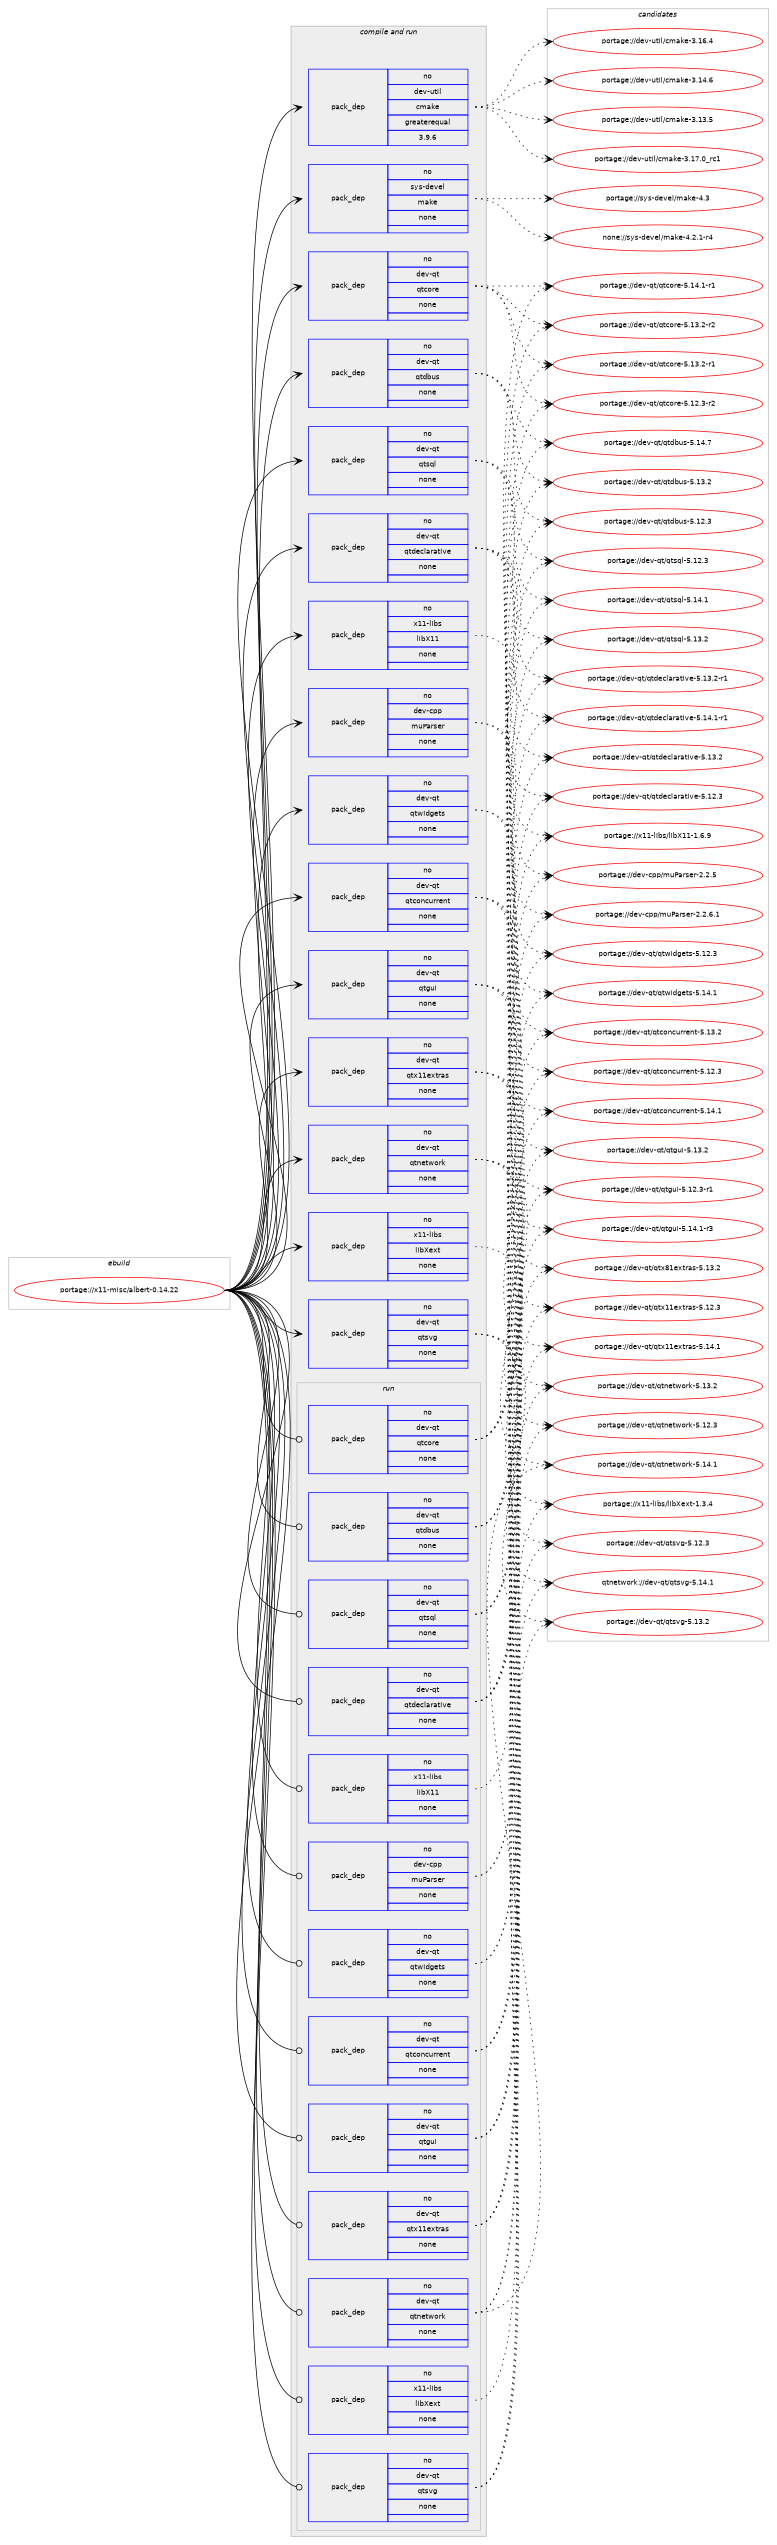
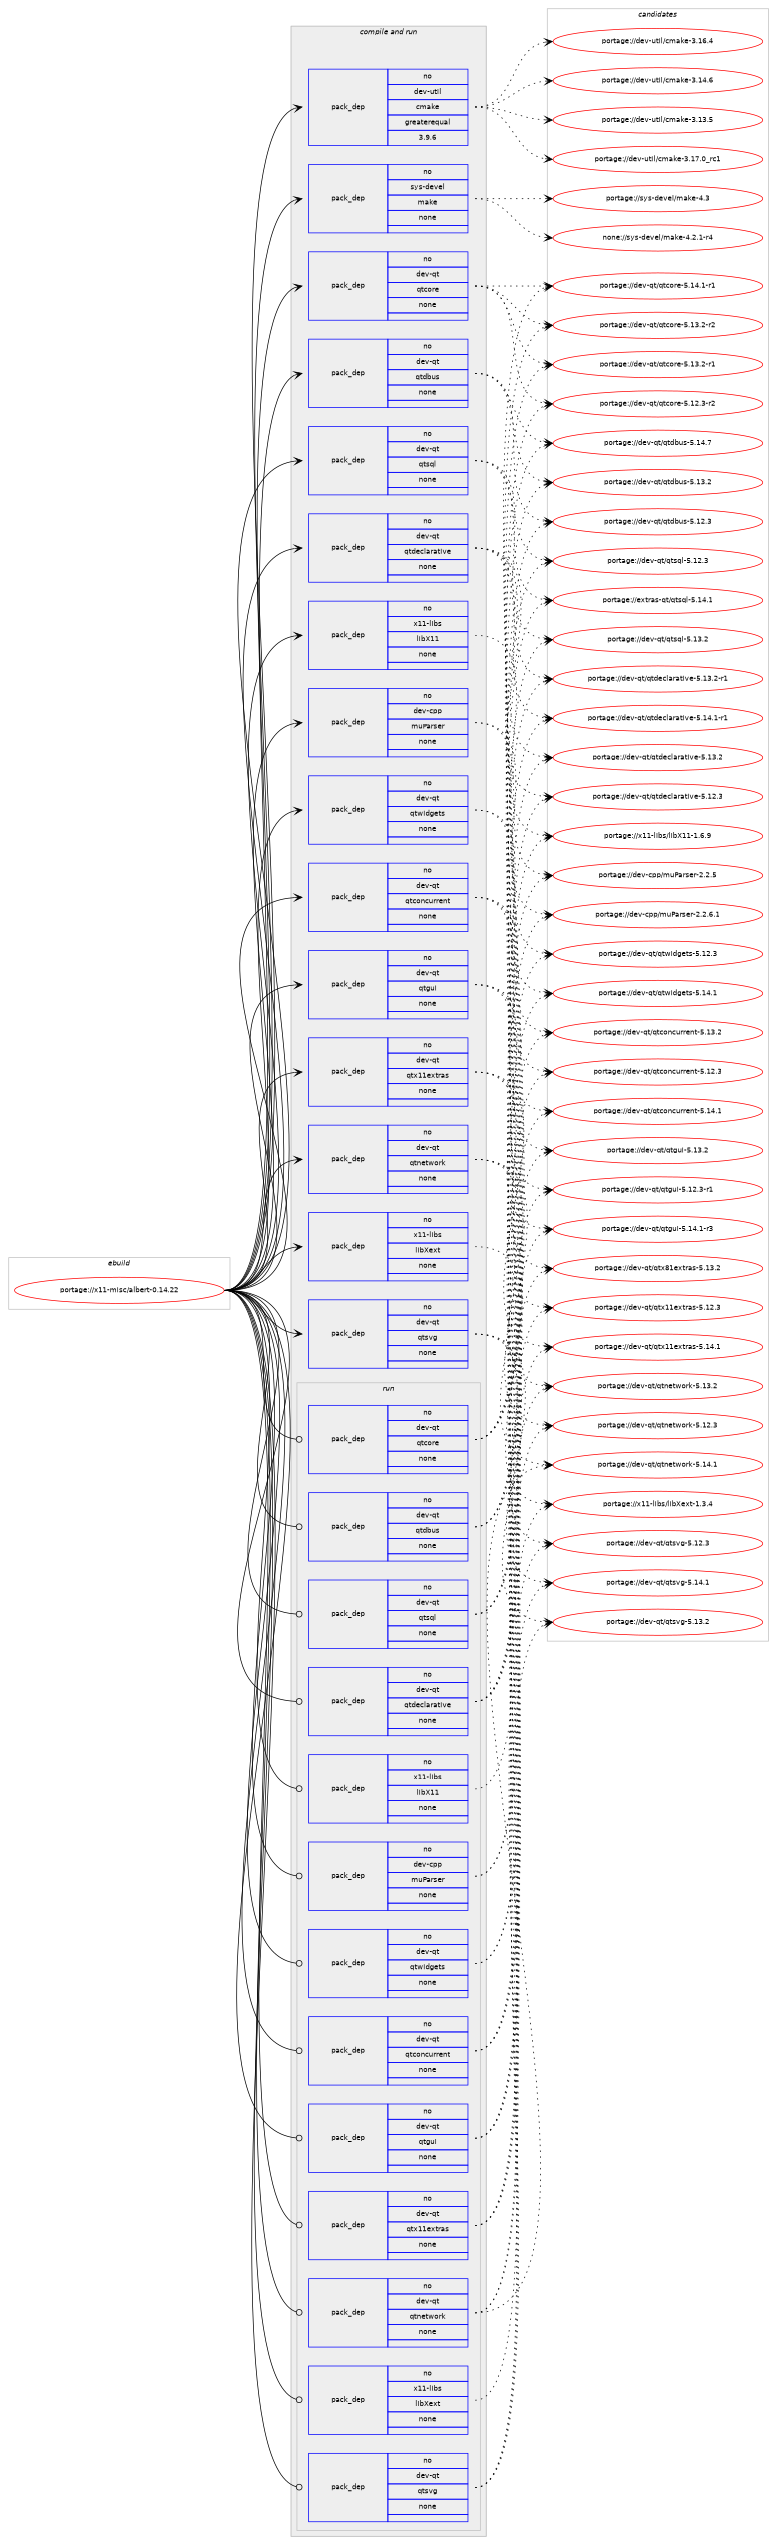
node "portage://dev-qt/qtsql-5.14.1": label "portage://dev-qt/qtsql-5.14.1" -> "portage://extras-qt/qtsql-5.14.1"
node "qtnetwork://dev-qt/qtsvg-5.14.1": label "qtnetwork://dev-qt/qtsvg-5.14.1" -> "portage://dev-qt/qtsvg-5.14.1"
